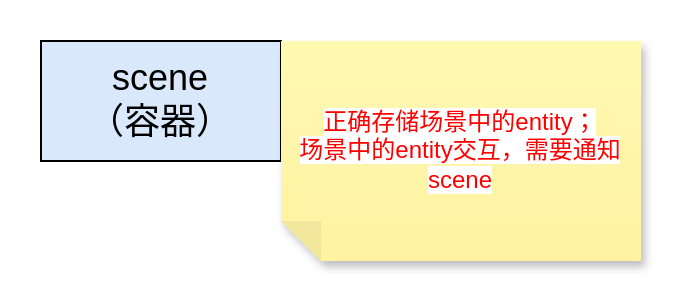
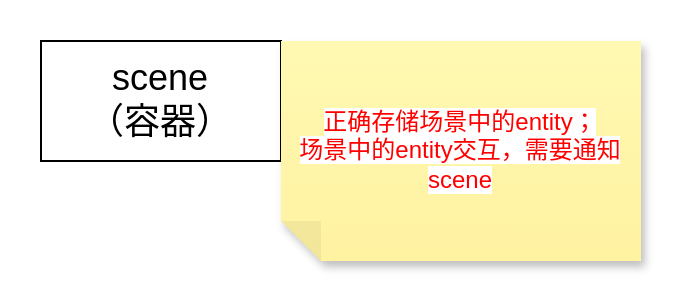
node "scene （容器）": fillcolor #dae8fc -> #ffffff
